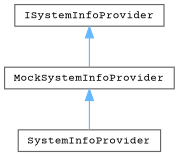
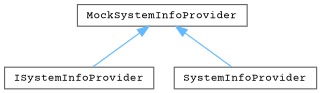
edge "MockSystemInfoProvider" -> "ISystemInfoProvider": reversed
